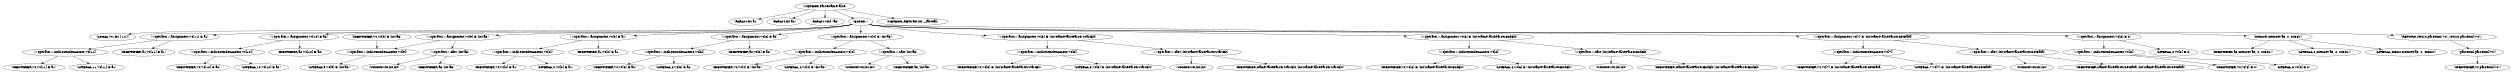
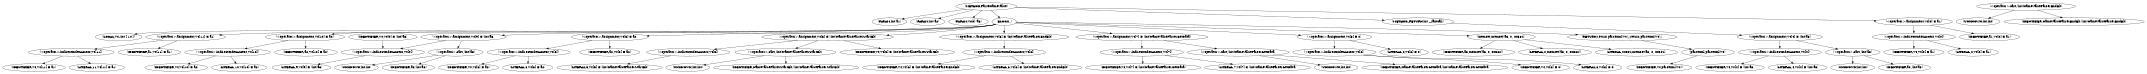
edge "(BLOCK,,)" -> "(<operator>.assignment,v4[4] = (int)a3)": now "(METHOD_RETURN,int __fastcall)" -> "(<operator>.assignment,v4[4] = (int)a3)"
edge "(BLOCK,,)" -> "(<operator>.assignment,v4[0] = a1)": now "(METHOD,ParseNameValue)" -> "(<operator>.assignment,v4[0] = a1)"
edge "(<operator>.assignment,v4[6] = (int)NameValueParserEndElt)" -> "(<operator>.cast,(int)NameValueParserEndElt)": removed
edge "(<operator>.indirectIndexAccess,v4[5])" -> "(IDENTIFIER,v4,v4[5] = (int)NameValueParserStartElt)": now "(<operator>.assignment,v4[5] = (int)NameValueParserStartElt)" -> "(IDENTIFIER,v4,v4[5] = (int)NameValueParserStartElt)"
